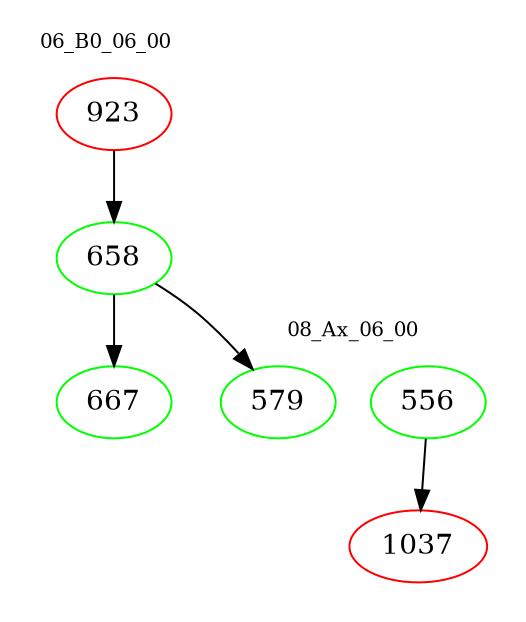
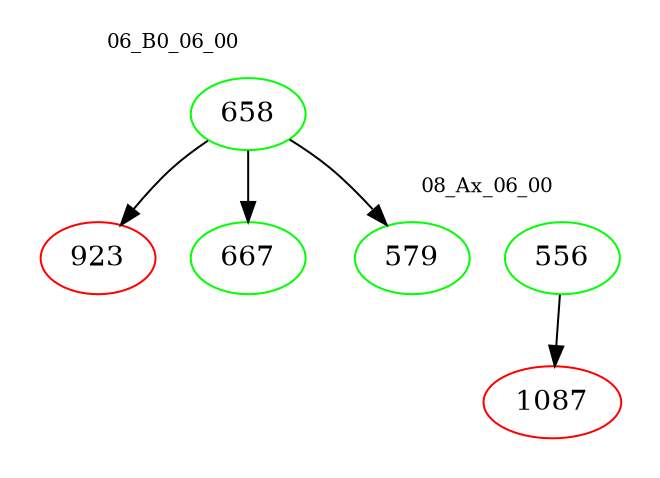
edge "923" -> "658": reversed
node "1037": label "1037" -> "1087"
